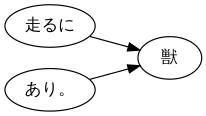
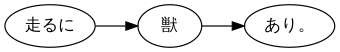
edge "あり。" -> "獣": reversed
